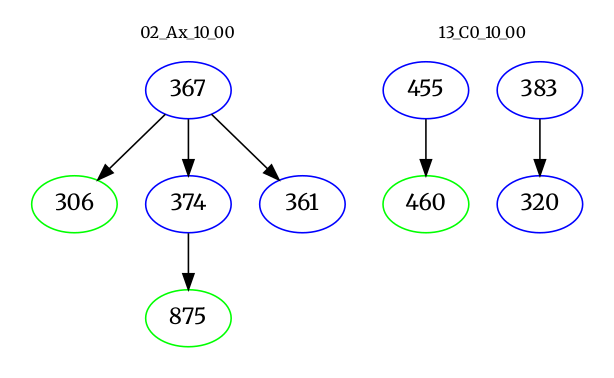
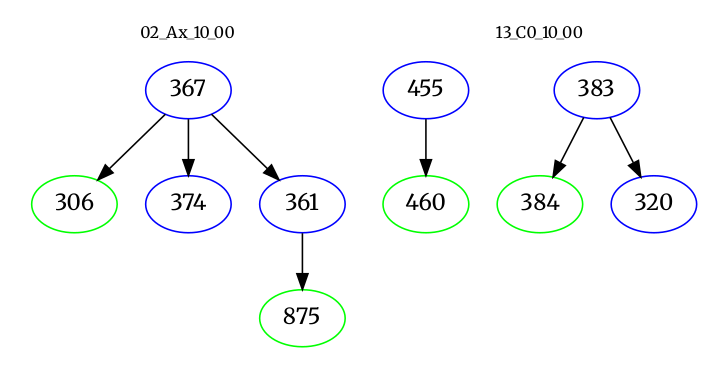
node "384": added
edge "374" -> "875": now "361" -> "875"
